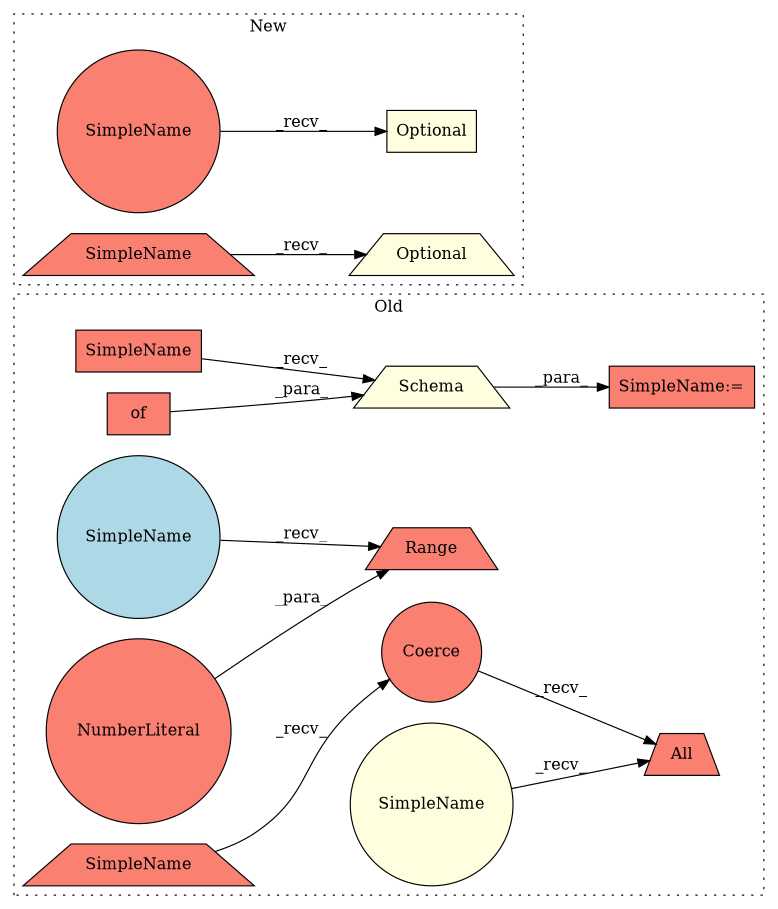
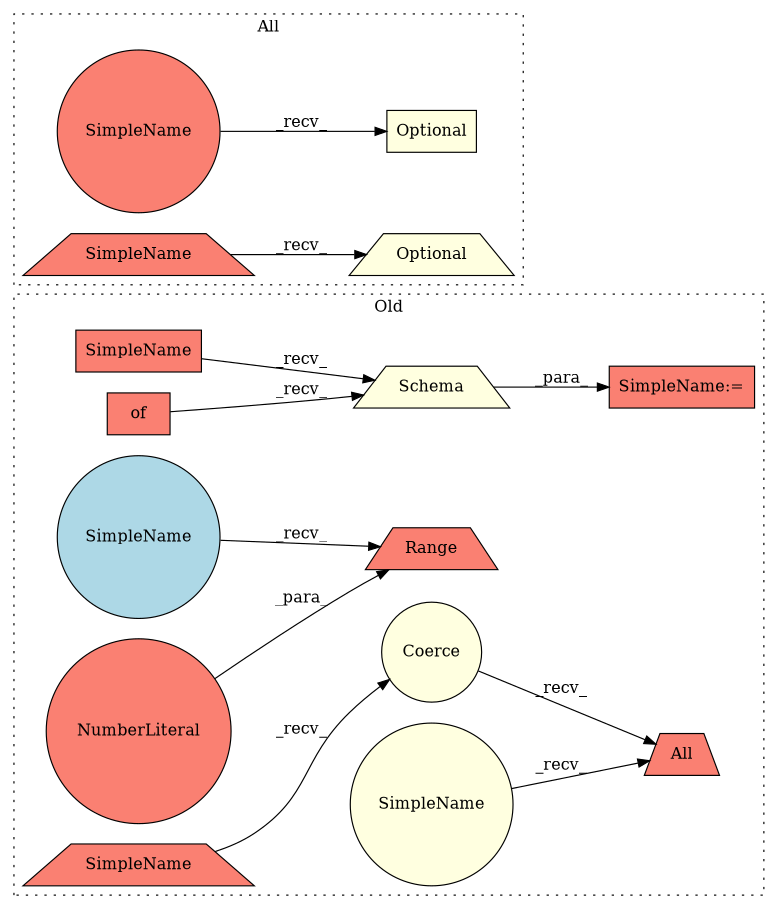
cluster "New": label "New" -> "All"
edge "of" -> "Schema": label "_para_" -> "_recv_"
node "Coerce": fillcolor salmon -> lightyellow
